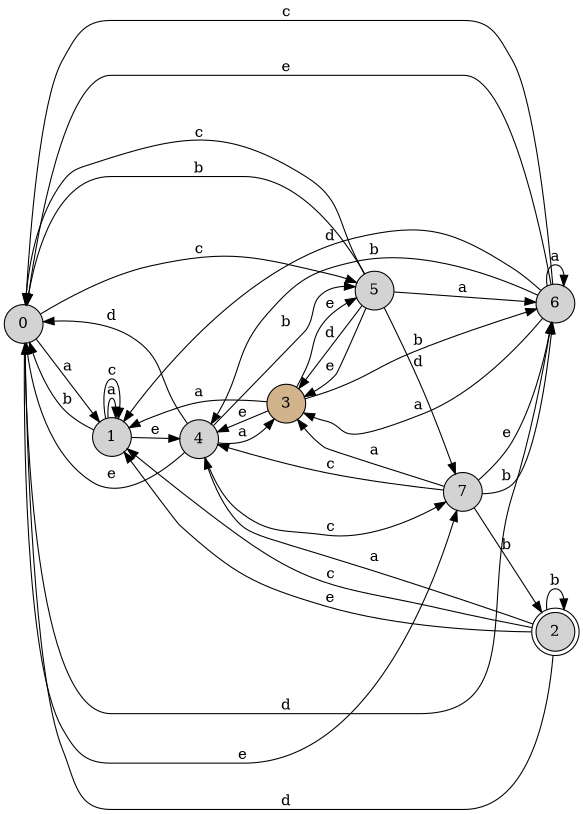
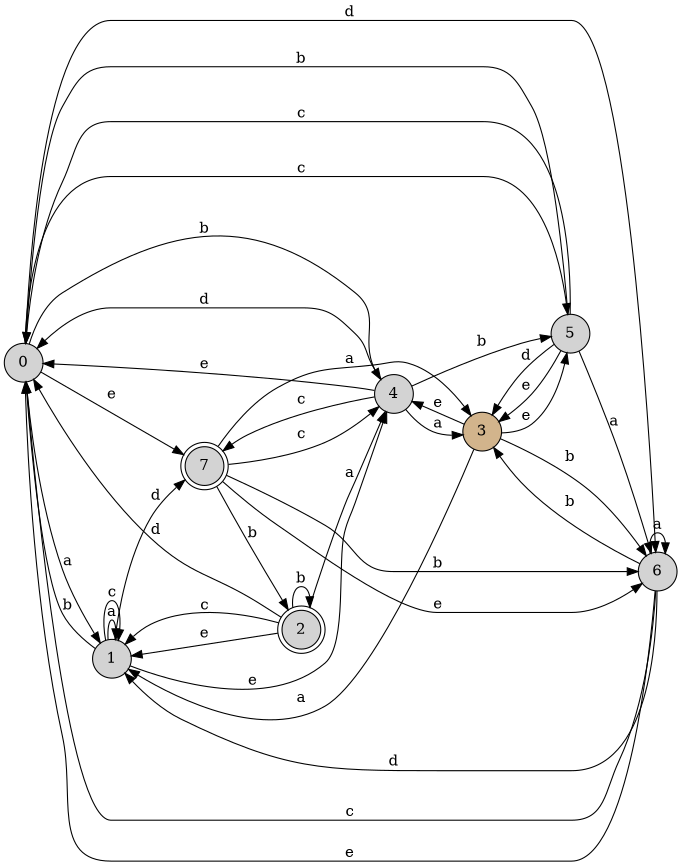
edge "6" -> "4": now "0" -> "4"
edge "5" -> "7": now "1" -> "7"
edge "6" -> "3": label "a" -> "b"
node "7": shape circle -> doublecircle
